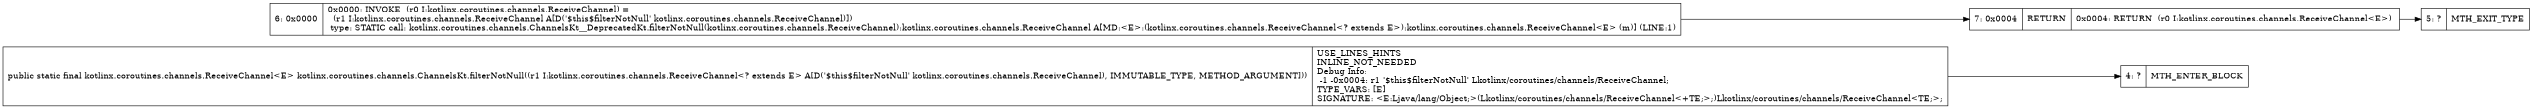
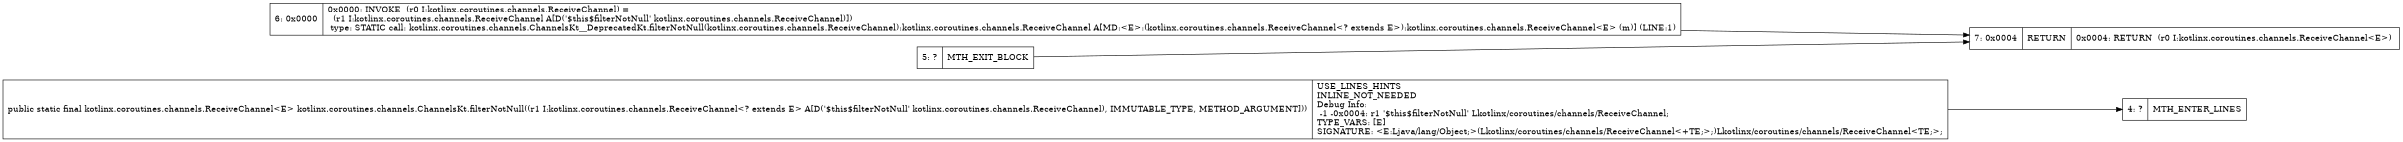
edge "7: 0x0004" -> "5: ?": reversed
node "5: ?": text "MTH_EXIT_TYPE" -> "MTH_EXIT_BLOCK"
node "4: ?": text "MTH_ENTER_BLOCK" -> "MTH_ENTER_LINES"
